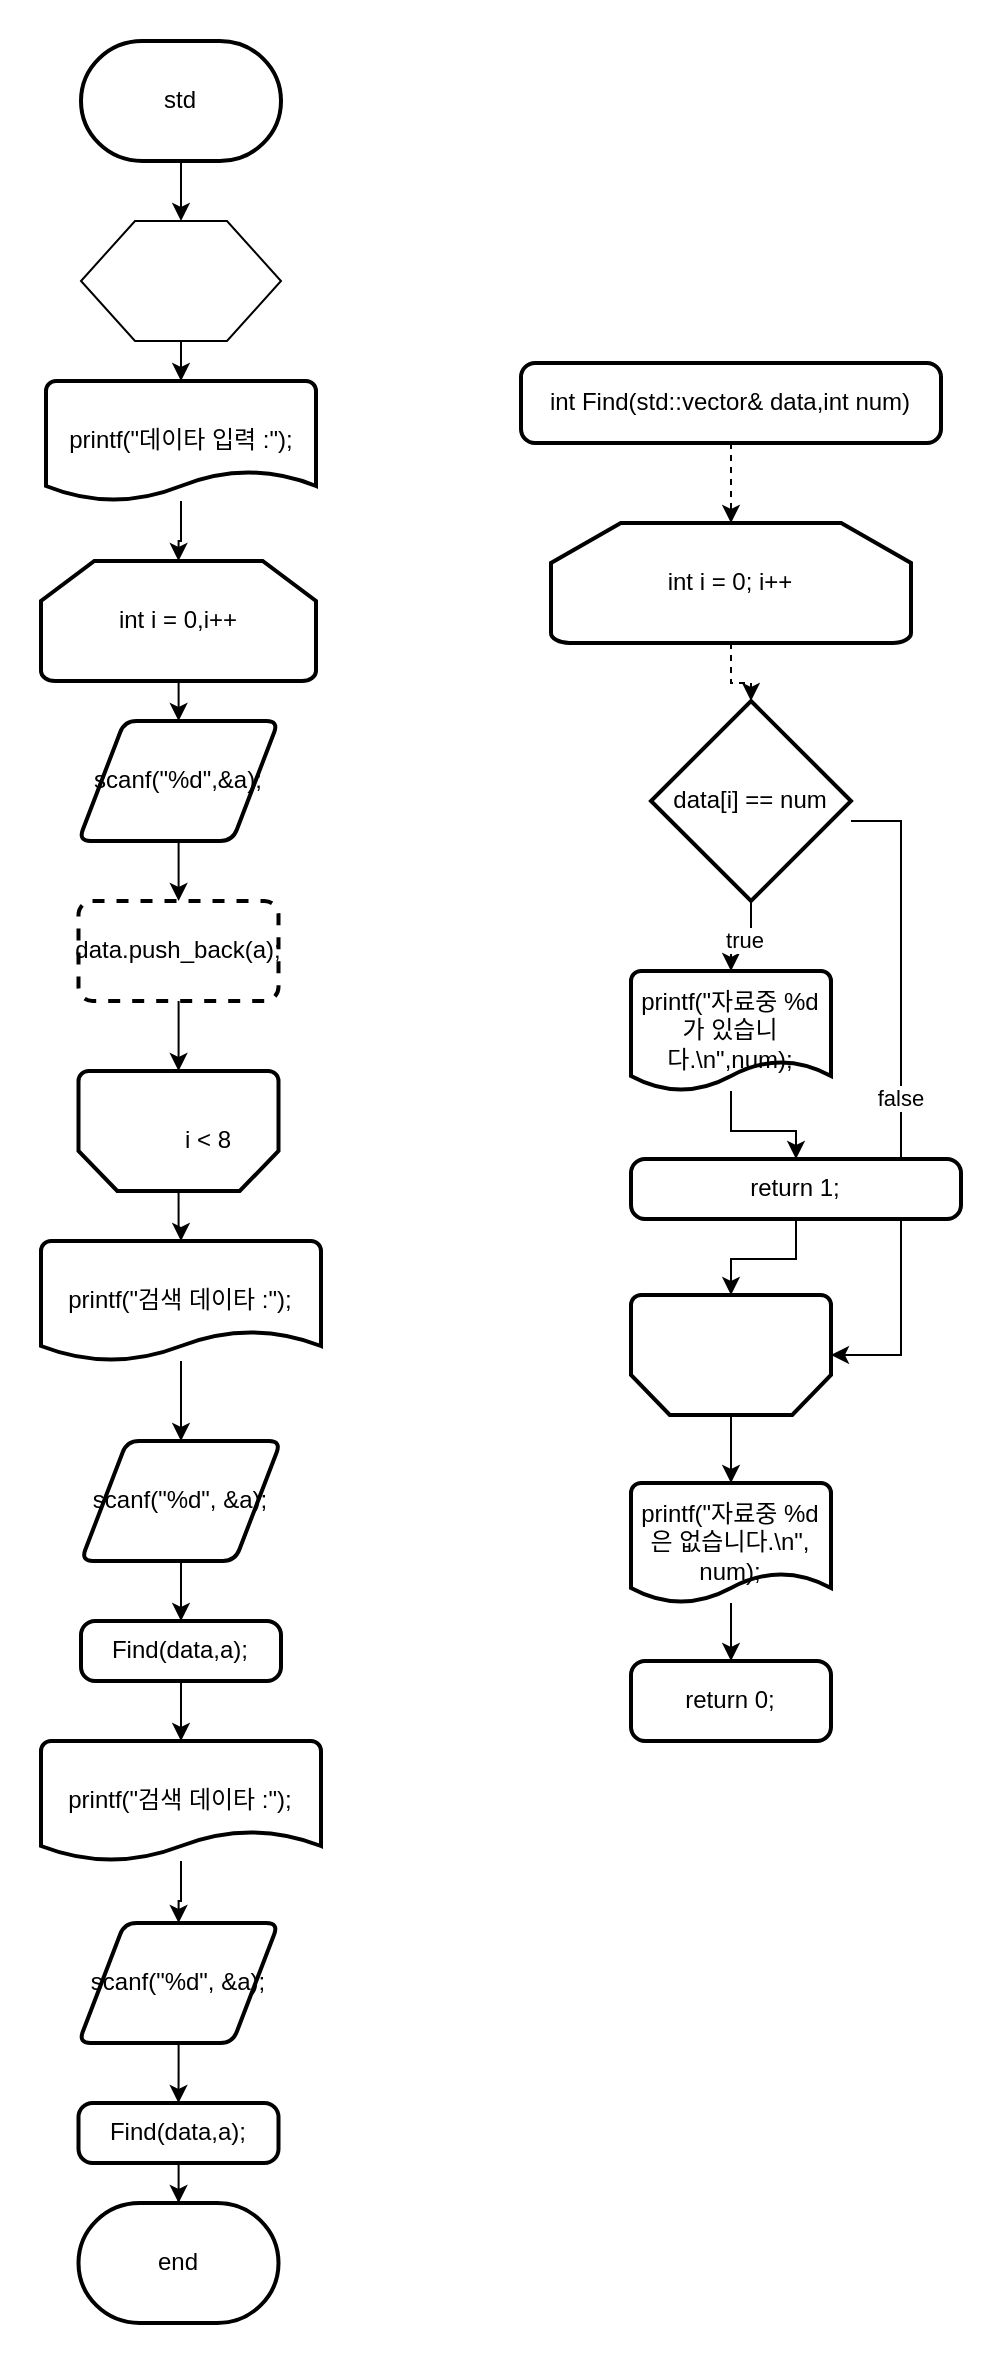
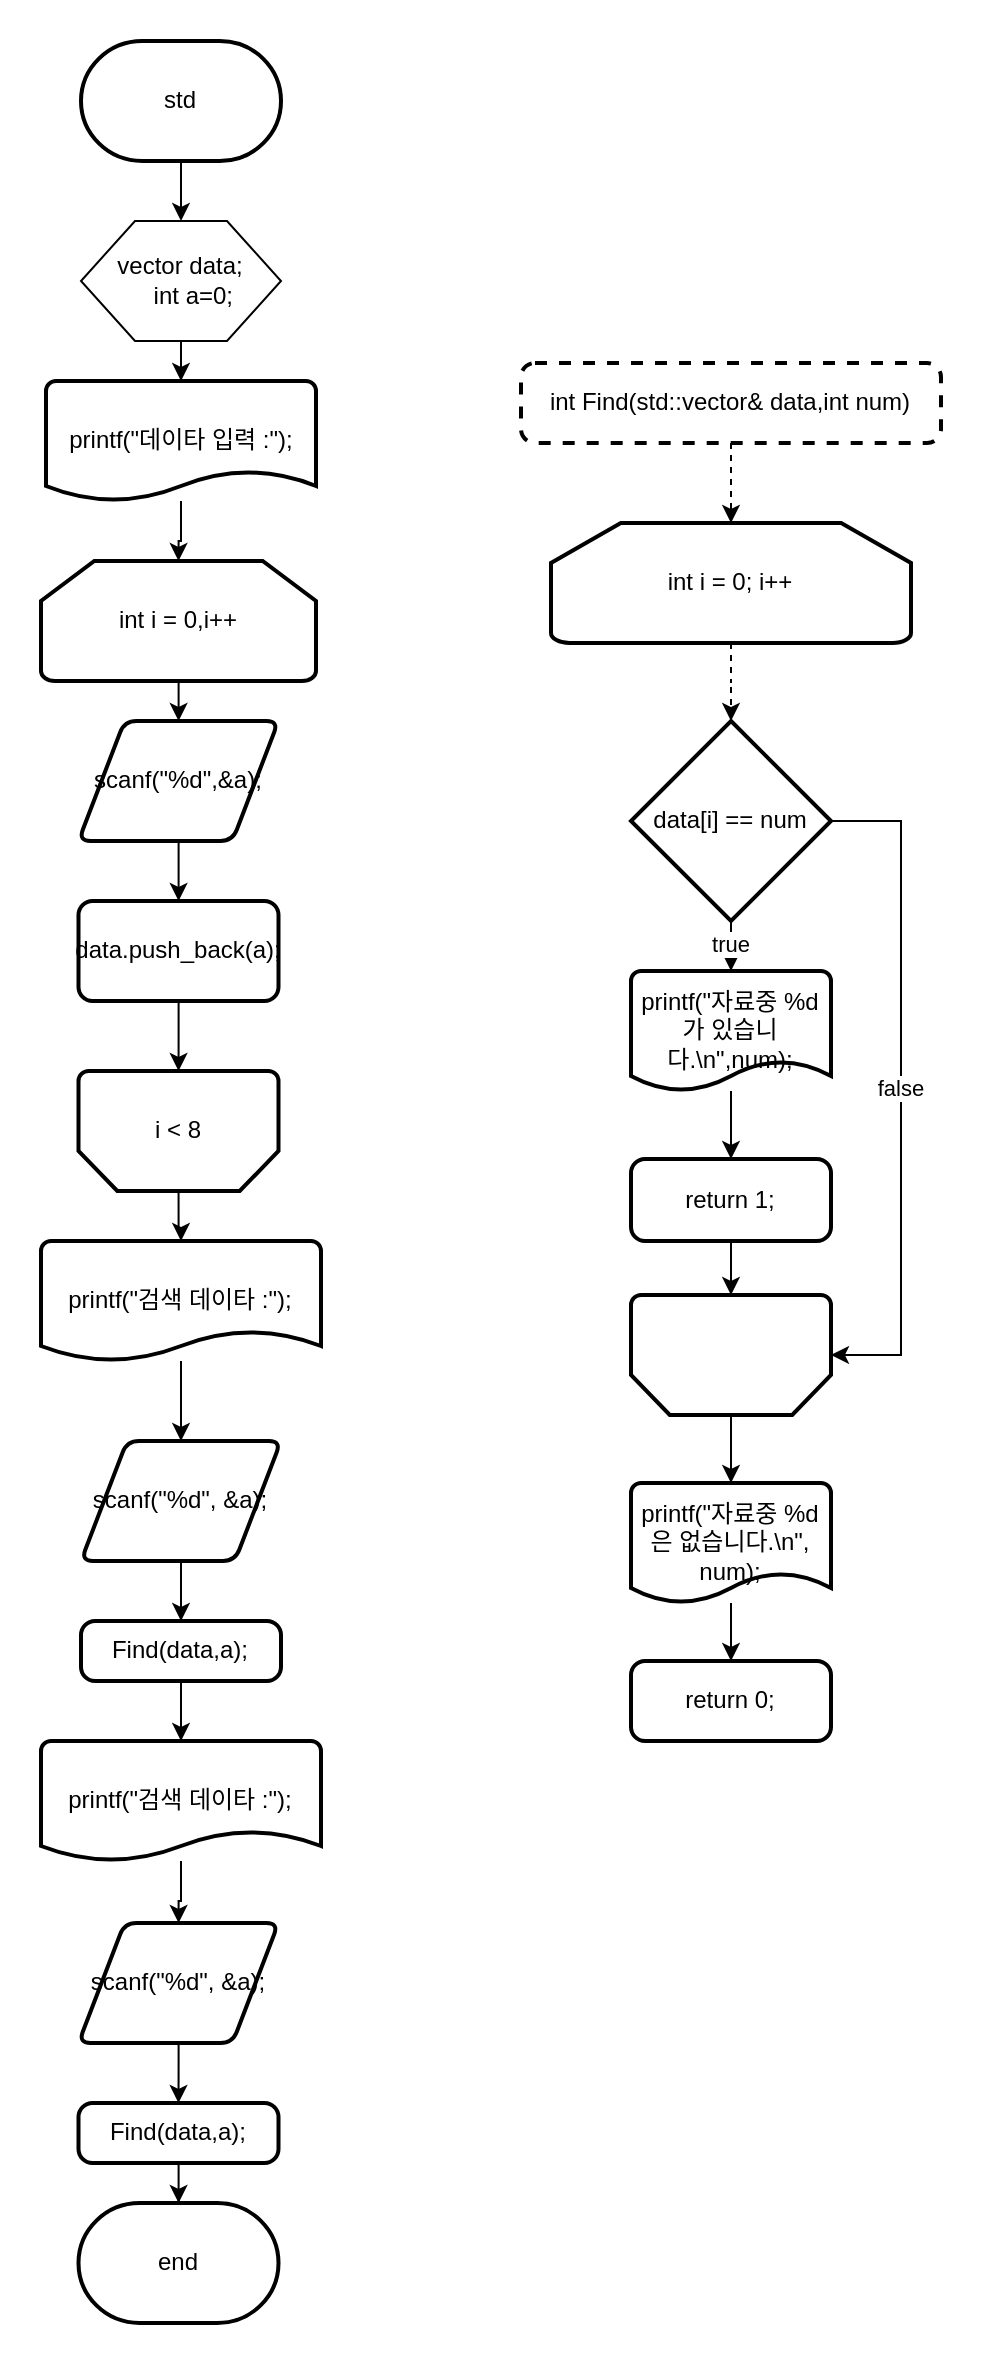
node "vector data; int a=0;": added
node "int Find(std::vector& data,int num)": style solid -> dashed
node "data[i] == num": moved (751, 801) -> (731, 821)
node "data.push_back(a);": style dashed -> solid
node "i < 8": moved (209, 1141) -> (179, 1131)
node "return 1;": size 330x60 -> 200x82
